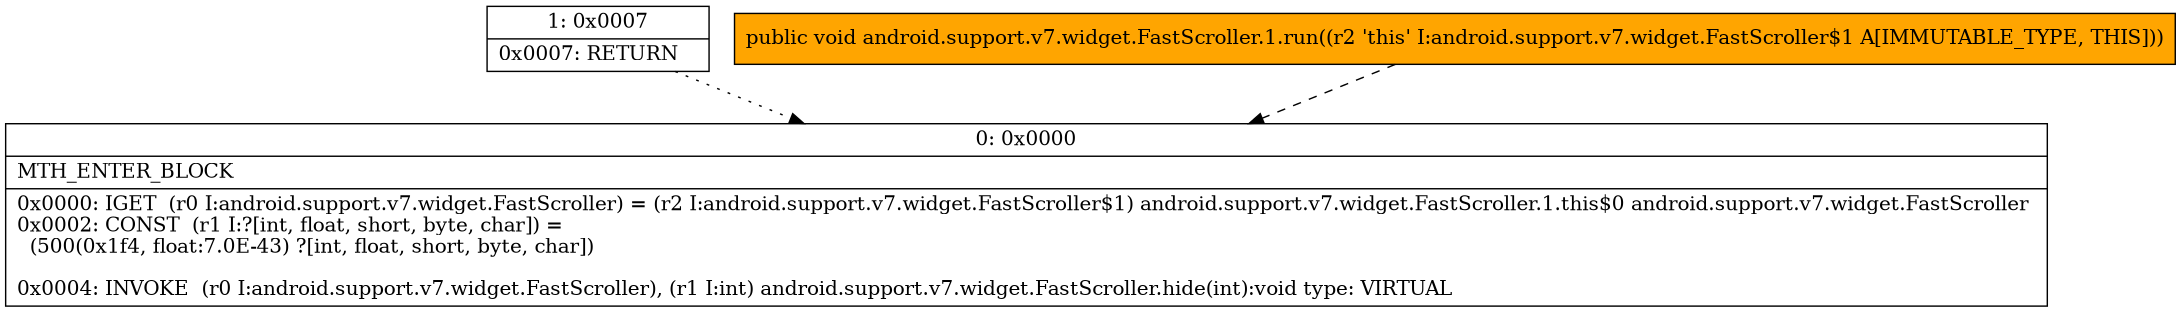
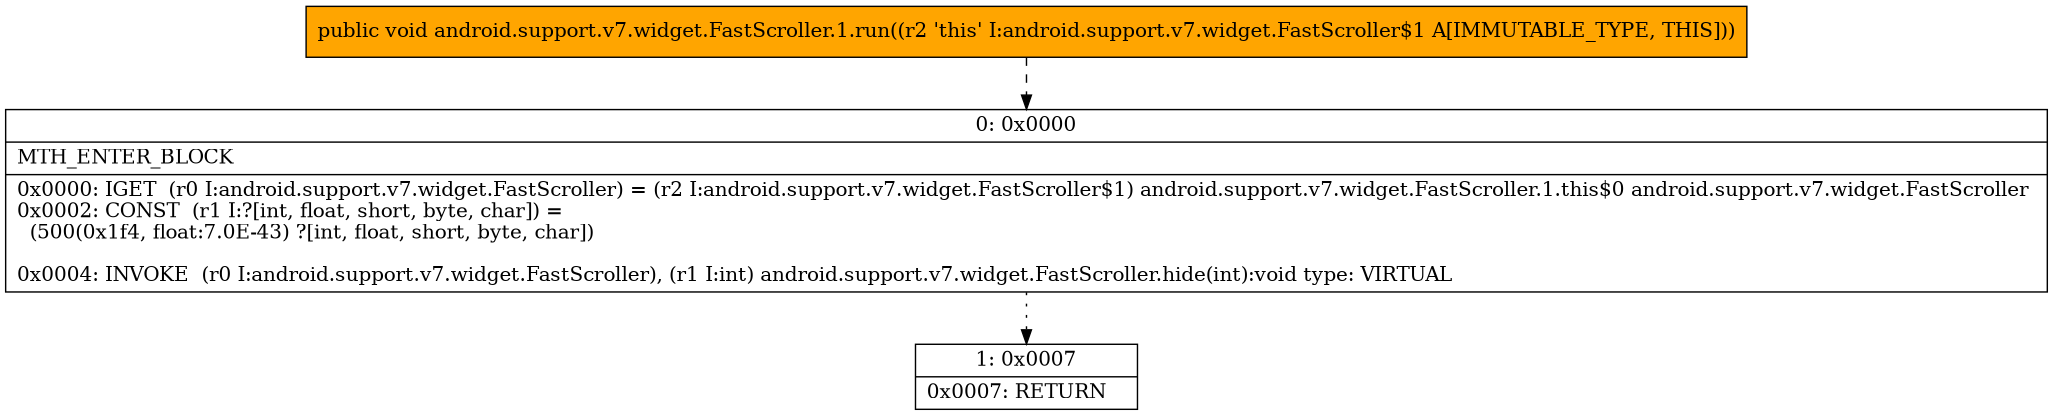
edge "1: 0x0007" -> "0: 0x0000": reversed
